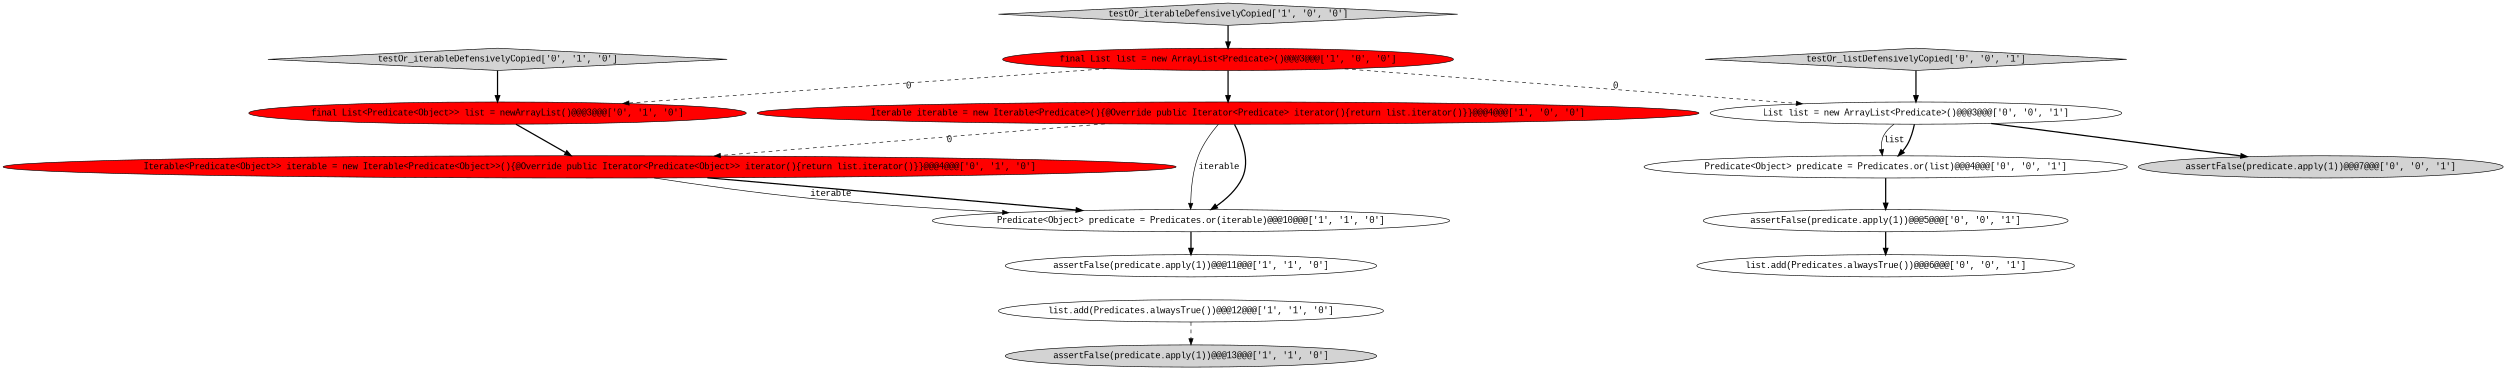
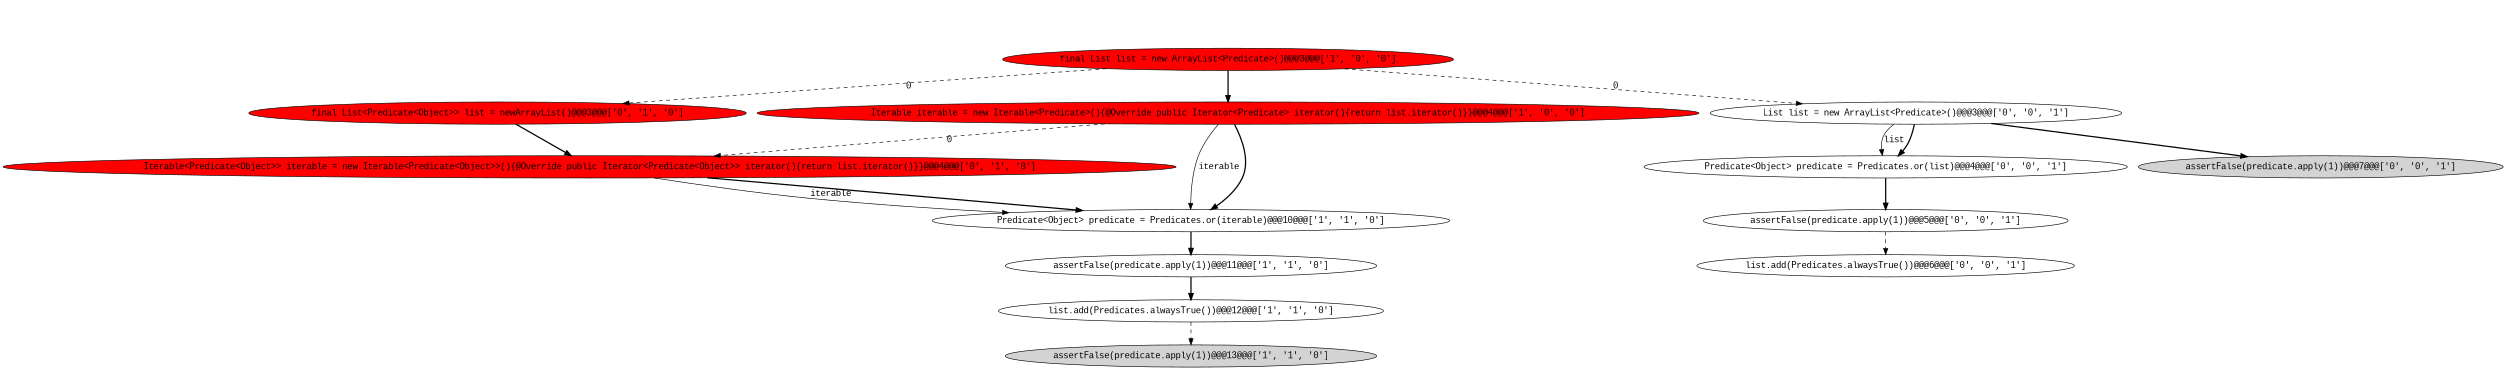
node "testOr_iterableDefensivelyCopied['1', '0', '0']": removed
node "testOr_iterableDefensivelyCopied['0', '1', '0']": removed
node "testOr_listDefensivelyCopied['0', '0', '1']": removed
edge "assertFalse(predicate.apply(1))@@@5@@@['0', '0', '1']" -> "list.add(Predicates.alwaysTrue())@@@6@@@['0', '0', '1']": style bold -> dashed
edge "assertFalse(predicate.apply(1))@@@11@@@['1', '1', '0']" -> "list.add(Predicates.alwaysTrue())@@@12@@@['1', '1', '0']": added
